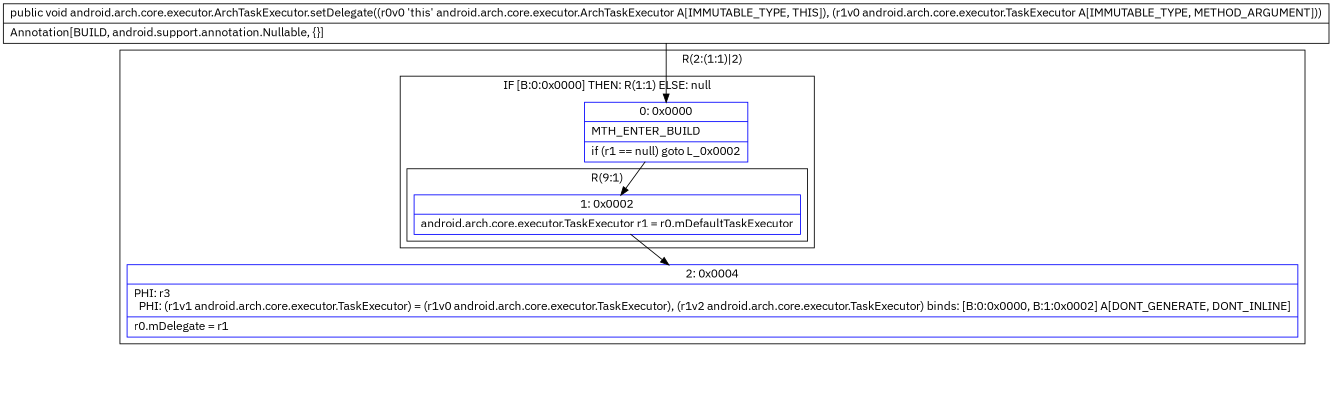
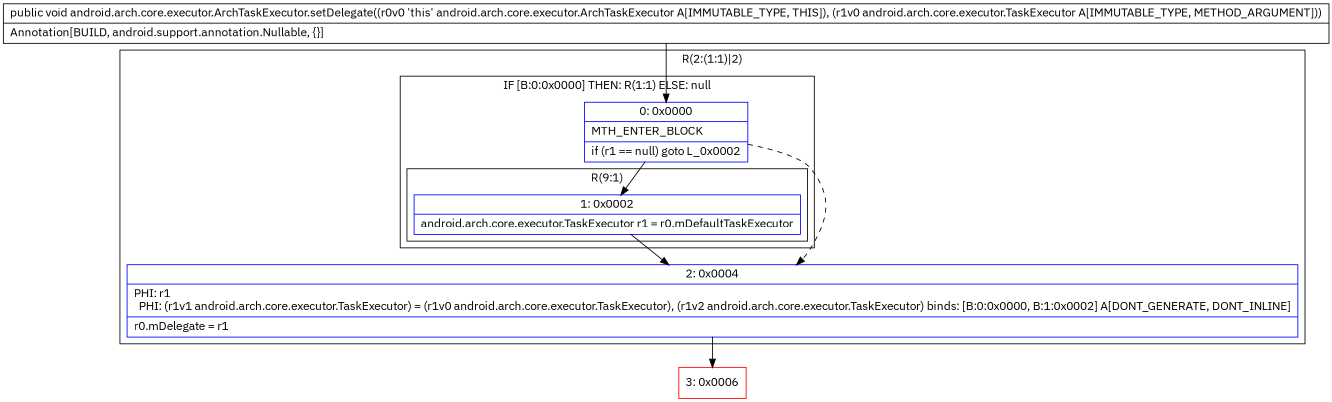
node "0: 0x0000": text "MTH_ENTER_BUILD" -> "MTH_ENTER_BLOCK"
edge "0: 0x0000" -> "2: 0x0004": added
node "2: 0x0004": text "PHI: r3" -> "PHI: r1"
node "3: 0x0006": added
